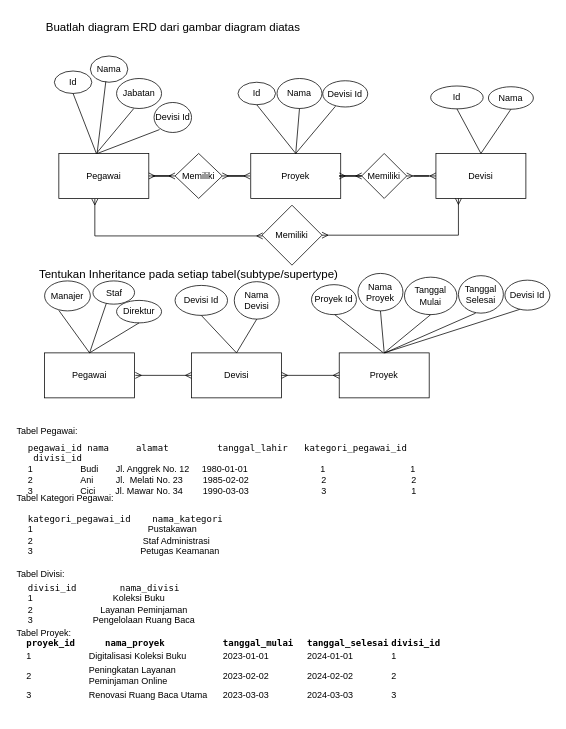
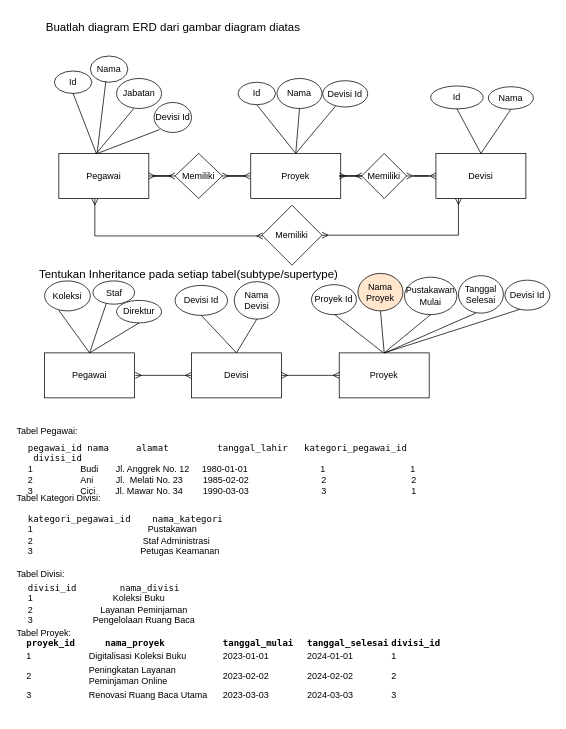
node "Nama Proyek": fillcolor #ffffff -> #ffe6cc
node "Manajer": label "Manajer" -> "Koleksi"
node "Tanggal Mulai": label "Tanggal Mulai" -> "Pustakawan Mulai"
node "Tabel Kategori Pegawai:": label "Tabel Kategori Pegawai:" -> "Tabel Kategori Divisi:"
